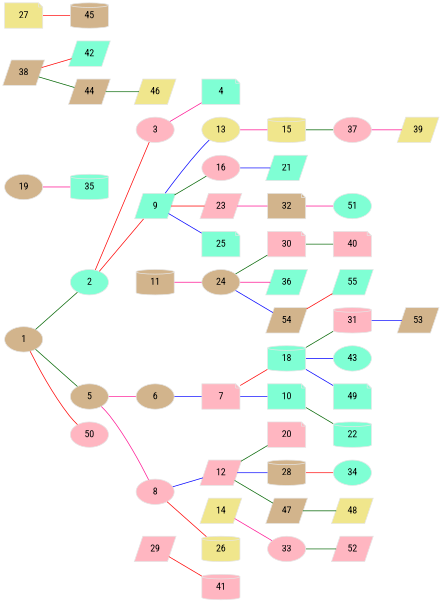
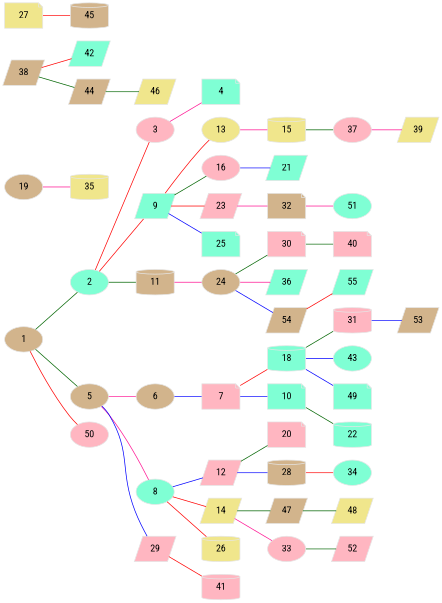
edge "13" -- "9": color blue -> red
node "35": fillcolor aquamarine -> khaki
edge "2" -- "11": added
edge "5" -- "29": added
node "8": fillcolor lightpink -> aquamarine
edge "12" -- "47": now "14" -- "47"
edge "8" -- "14": added
